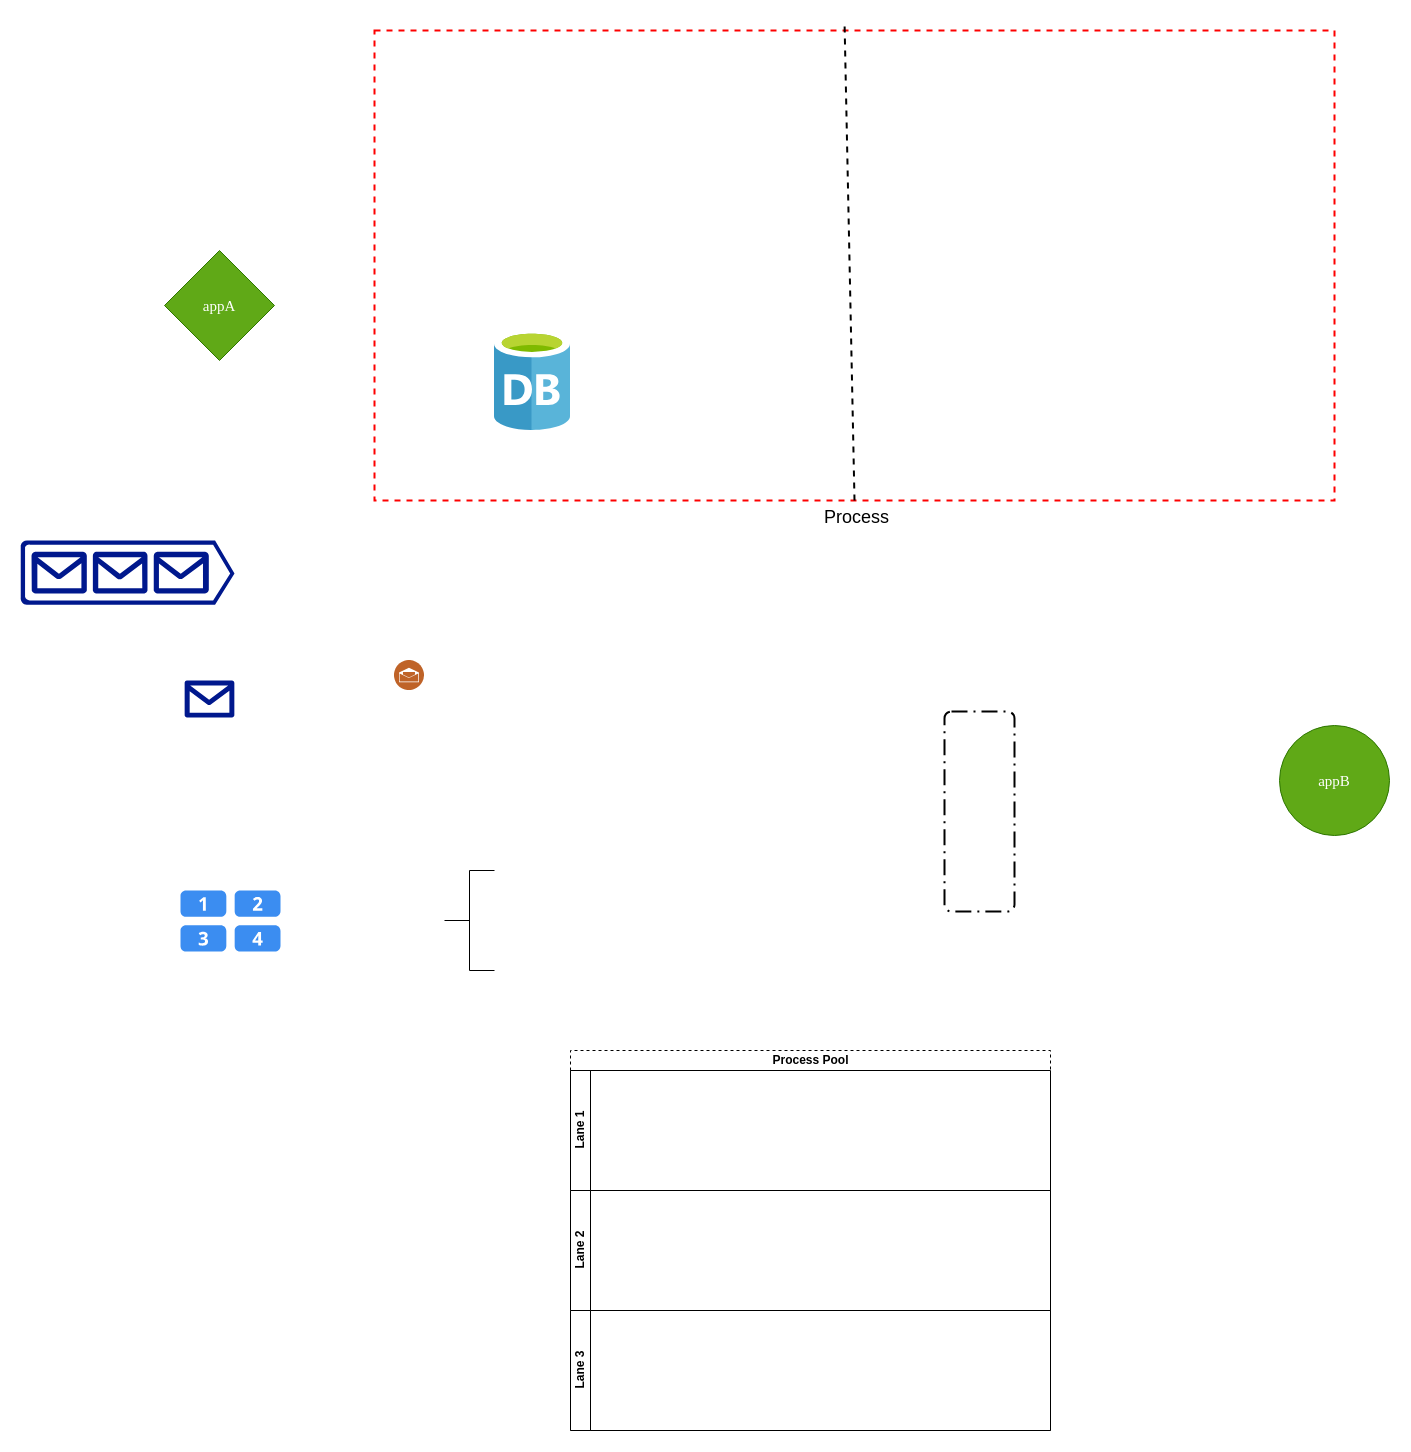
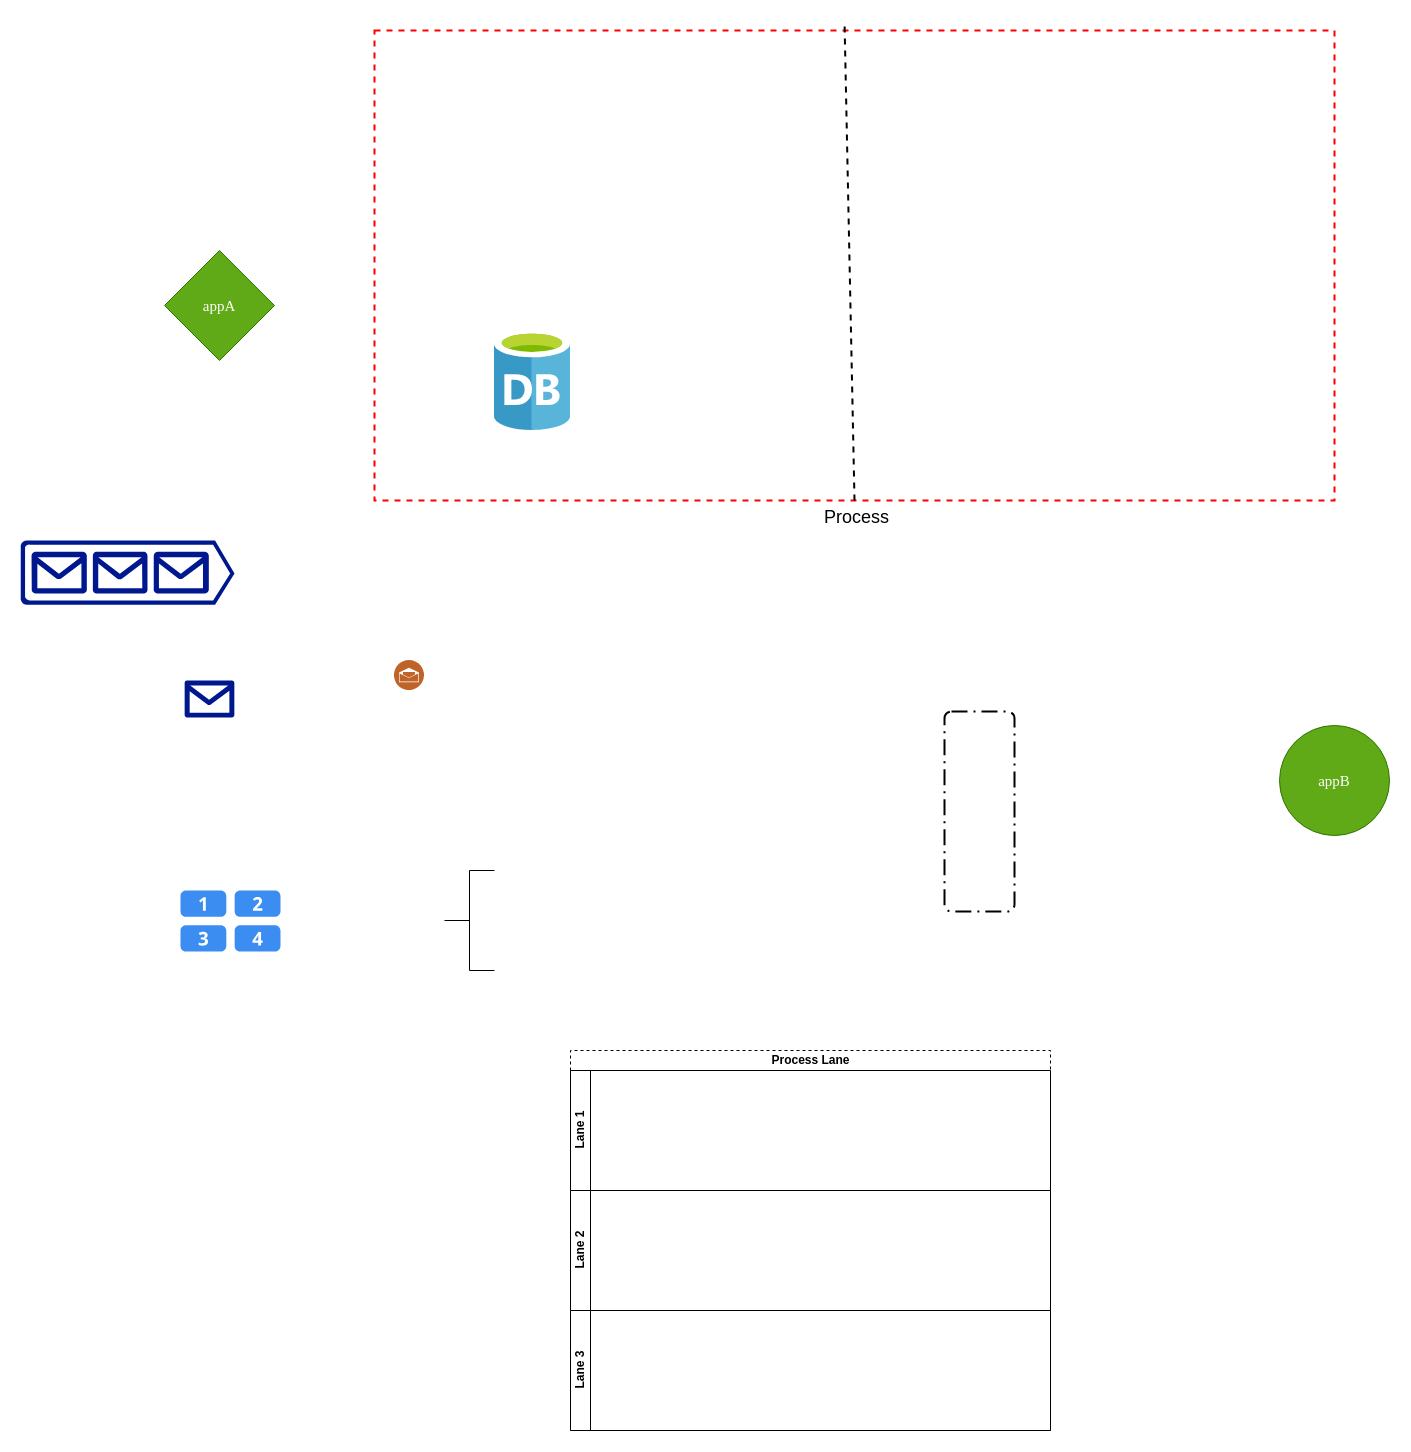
node "Process Pool": label "Process Pool" -> "Process Lane"
